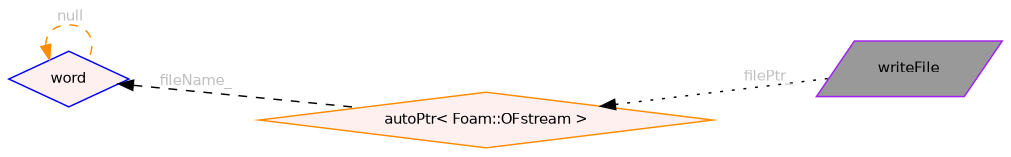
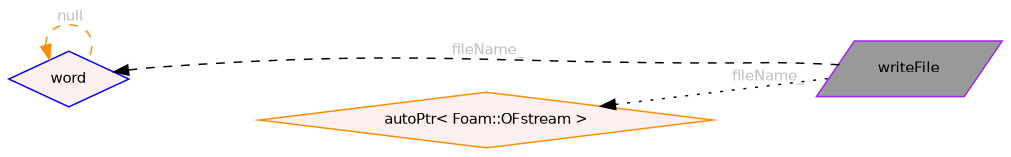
edge "writeFile" -> "autoPtr< Foam::OFstream >": label " filePtr_" -> " fileName_"
edge "autoPtr< Foam::OFstream >" -> "word": now "writeFile" -> "word"
